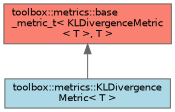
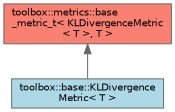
node "toolbox::metrics::KLDivergence Metric< T >": label "toolbox::metrics::KLDivergence Metric< T >" -> "toolbox::base::KLDivergence Metric< T >"
